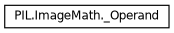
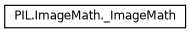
node "PIL.ImageMath._Operand": label "PIL.ImageMath._Operand" -> "PIL.ImageMath._ImageMath"
